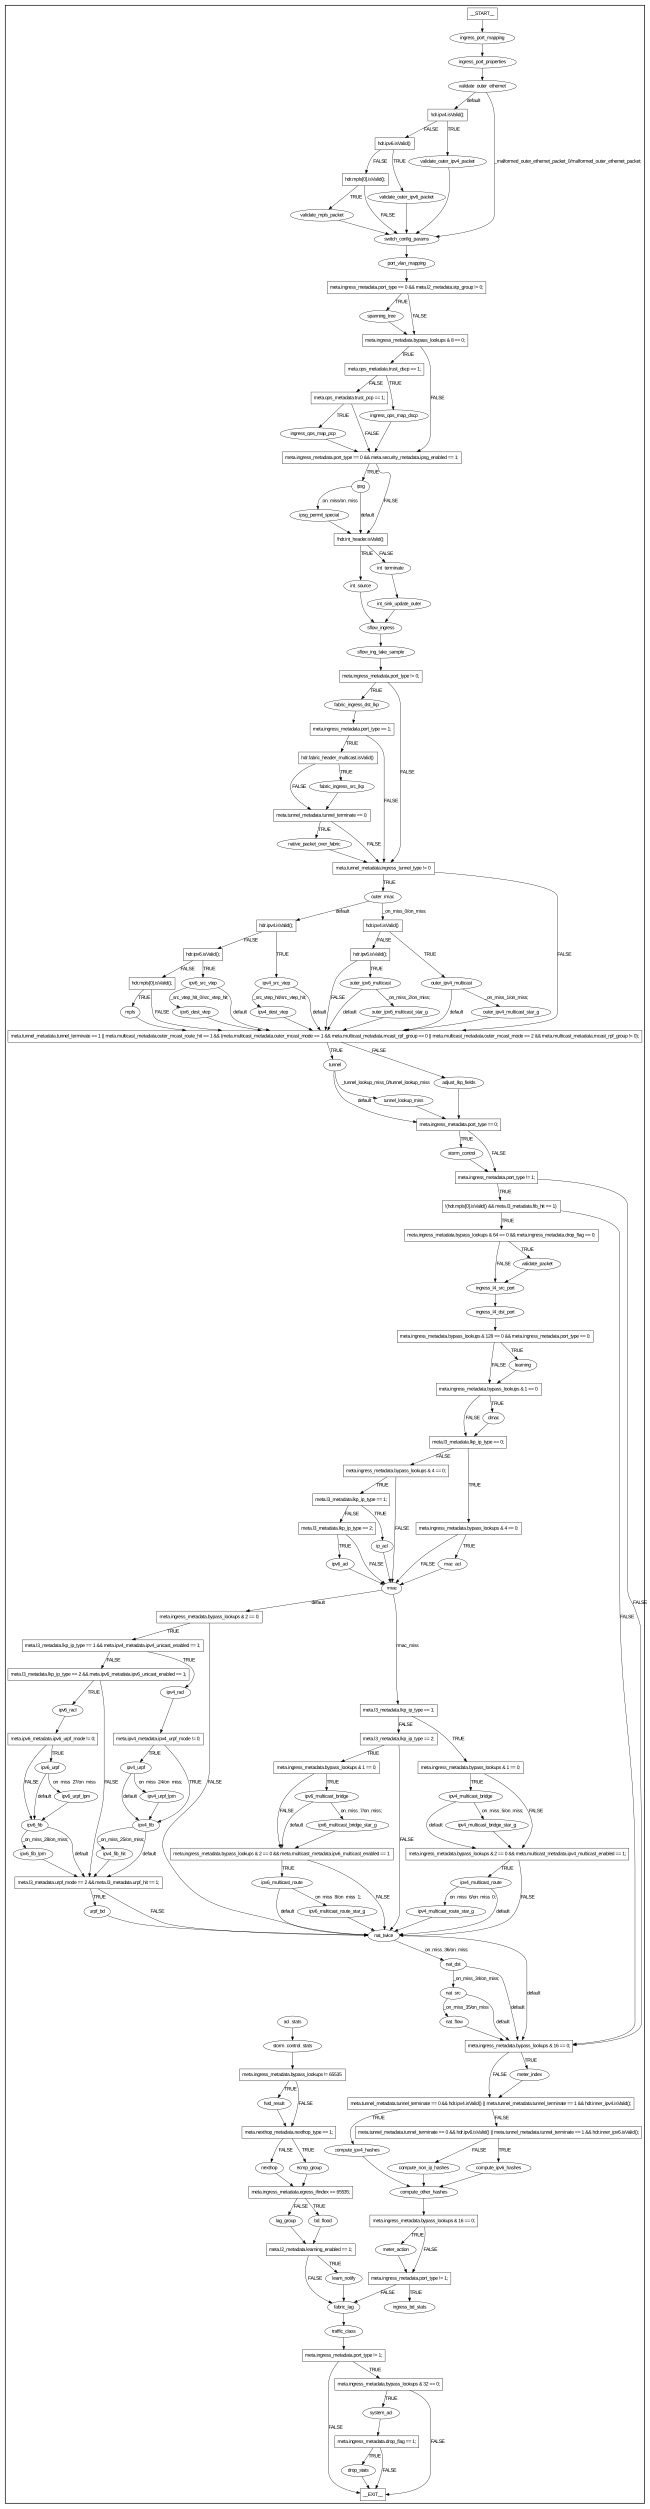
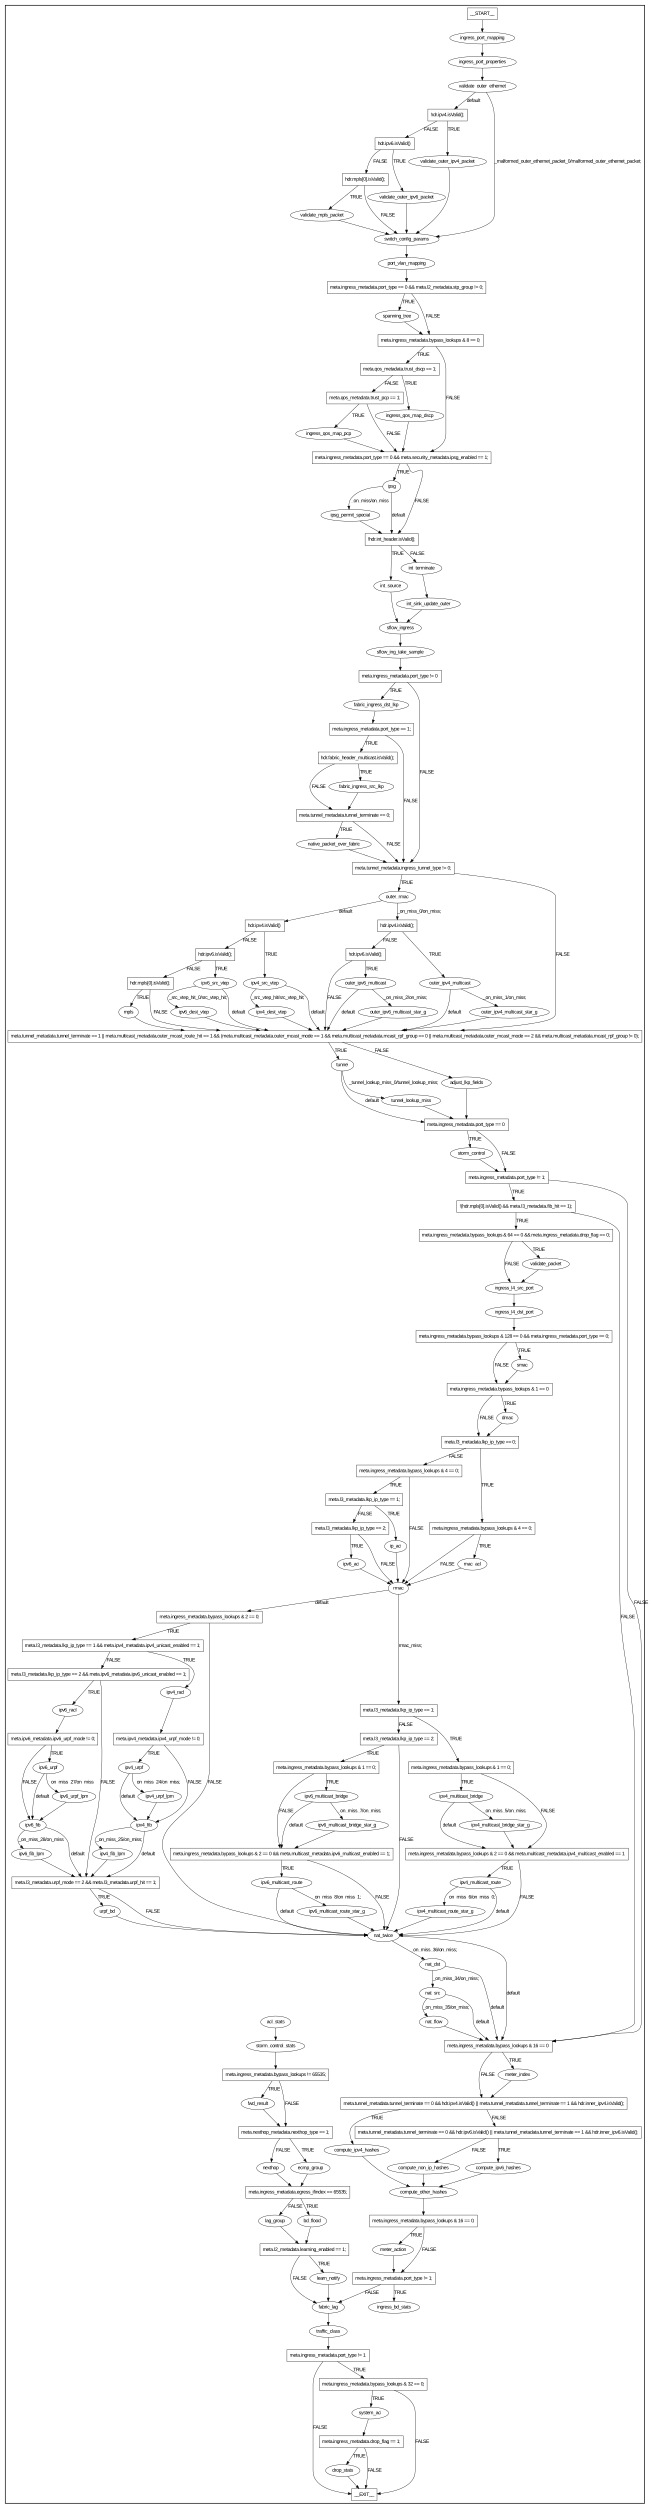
node "learning": label "learning" -> "smac"
edge "meta.ipv4_metadata.ipv4_urpf_mode != 0;" -> "ipv4_fib": label "TRUE" -> "FALSE"
node "ipv4_fib_hit": label "ipv4_fib_hit" -> "ipv4_fib_lpm"
